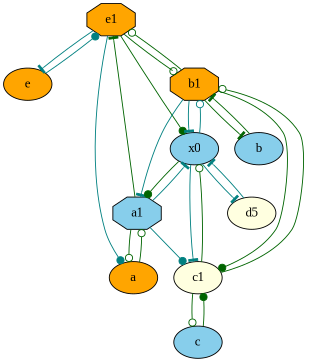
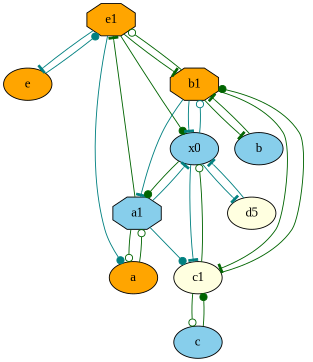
edge "e1" -> "b1": arrowhead odot -> tee
edge "b1" -> "c1": arrowhead dot -> tee
edge "c1" -> "b1": arrowhead odot -> dot
